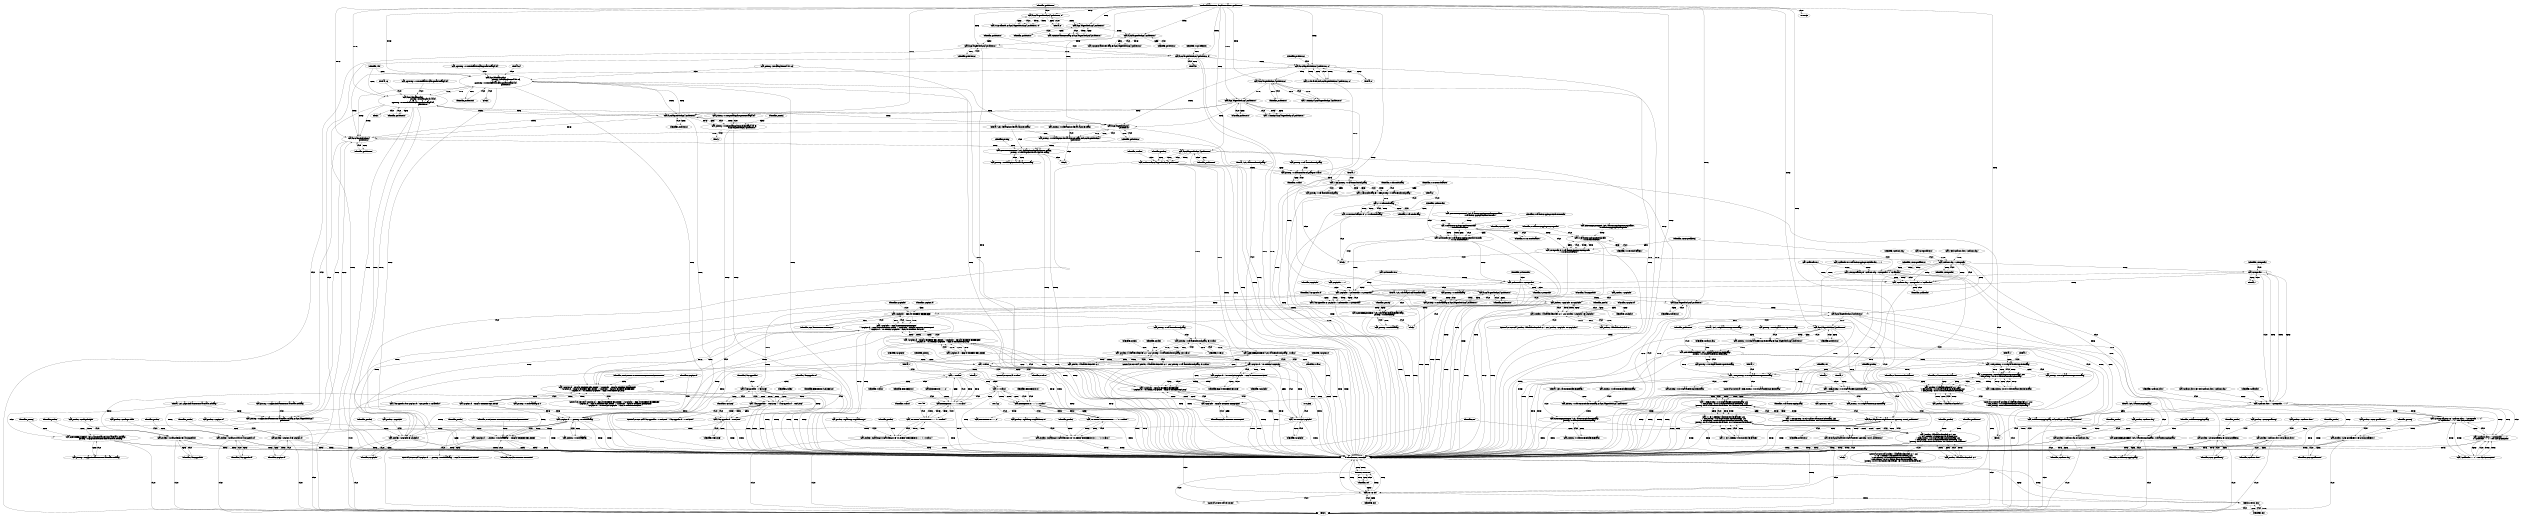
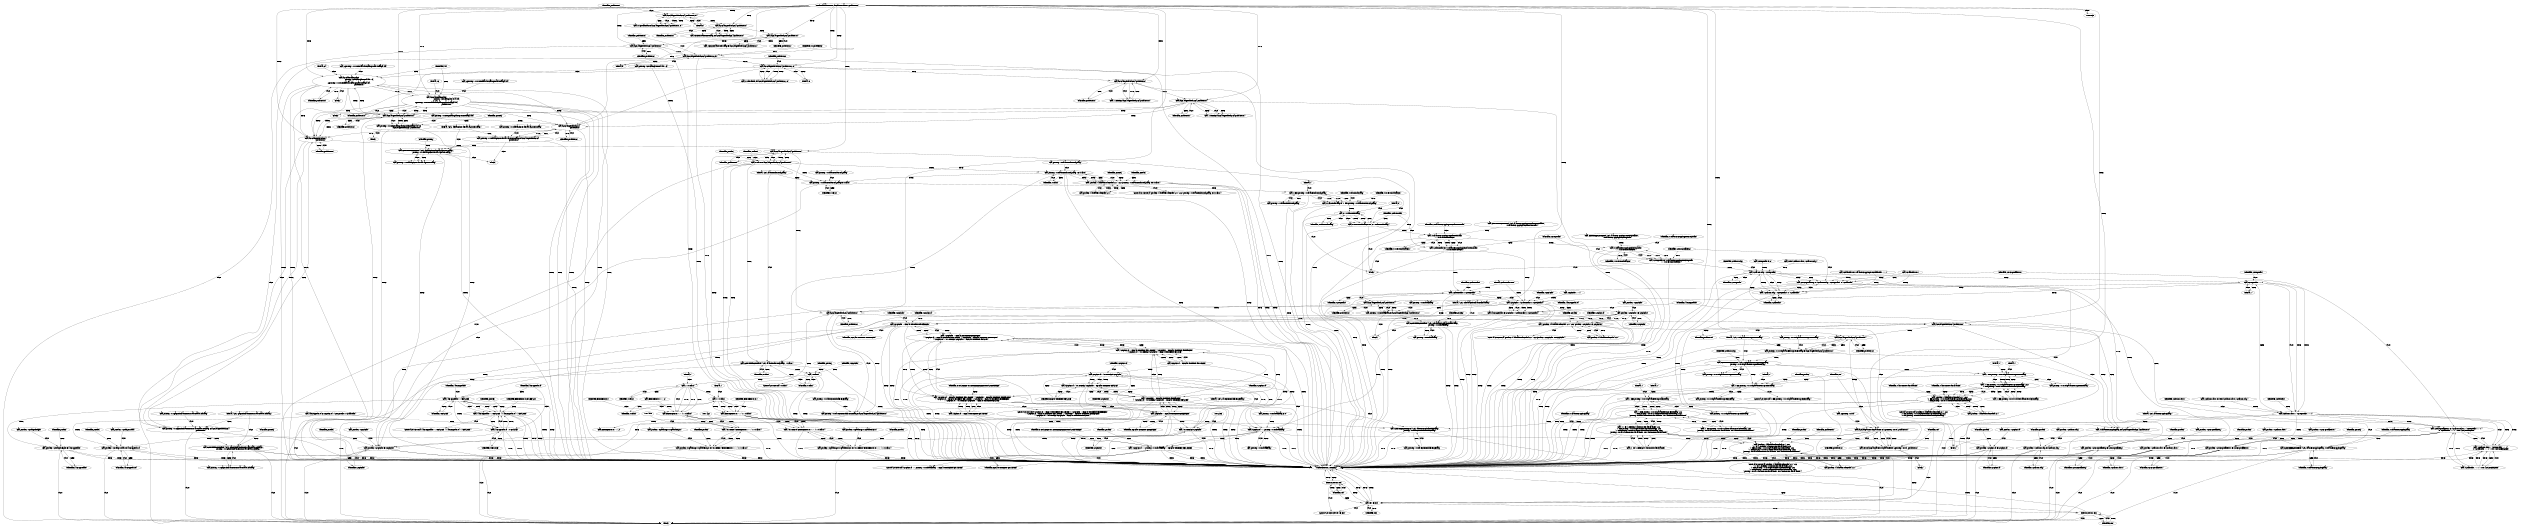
edge "(Call,u1_level_idc = ih264d_get_bits_h264(ps_bitstrm, 8))" -> "(Call,ps_seq->u1_frame_mbs_only_flag = u1_frm)": now "(Call,ps_seq->u1_frame_mbs_only_flag != u1_frm)" -> "(Call,ps_seq->u1_frame_mbs_only_flag = u1_frm)"
node "(Call,u2_btm_ofst = 0)": label "(Call,u2_btm_ofst = 0)" -> "(Literal,u2_btm_ofst = 0)"
edge "(Call,(UWORD8)(PAD_LEN_UV_V << (1 - u1_frm)))" -> "(Call,PAD_LEN_UV_V << (1 - u1_frm))": removed, label "CFG:"
